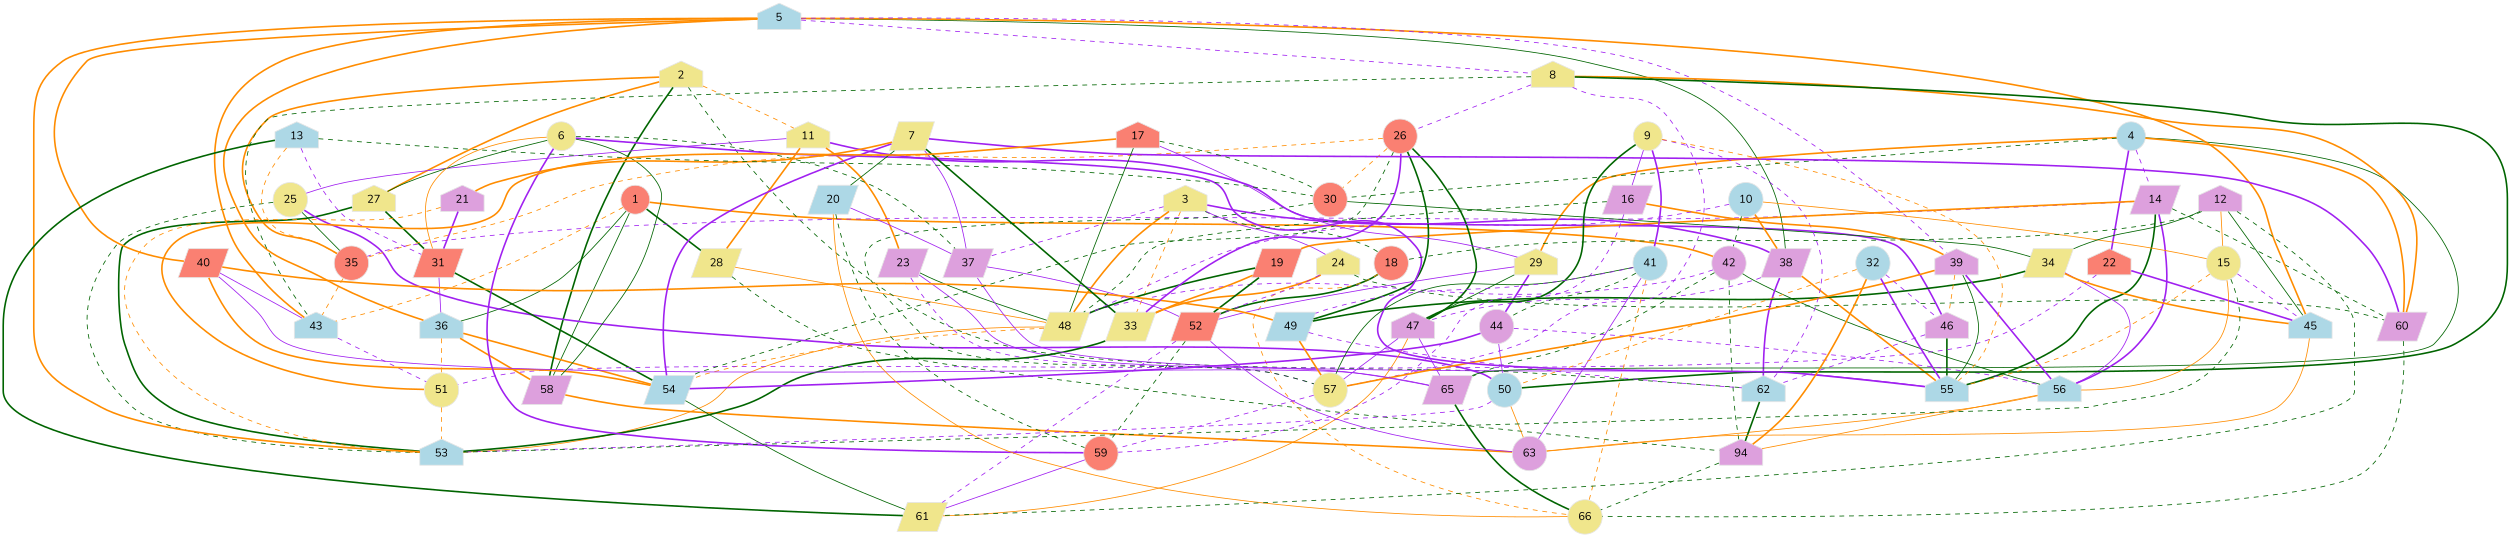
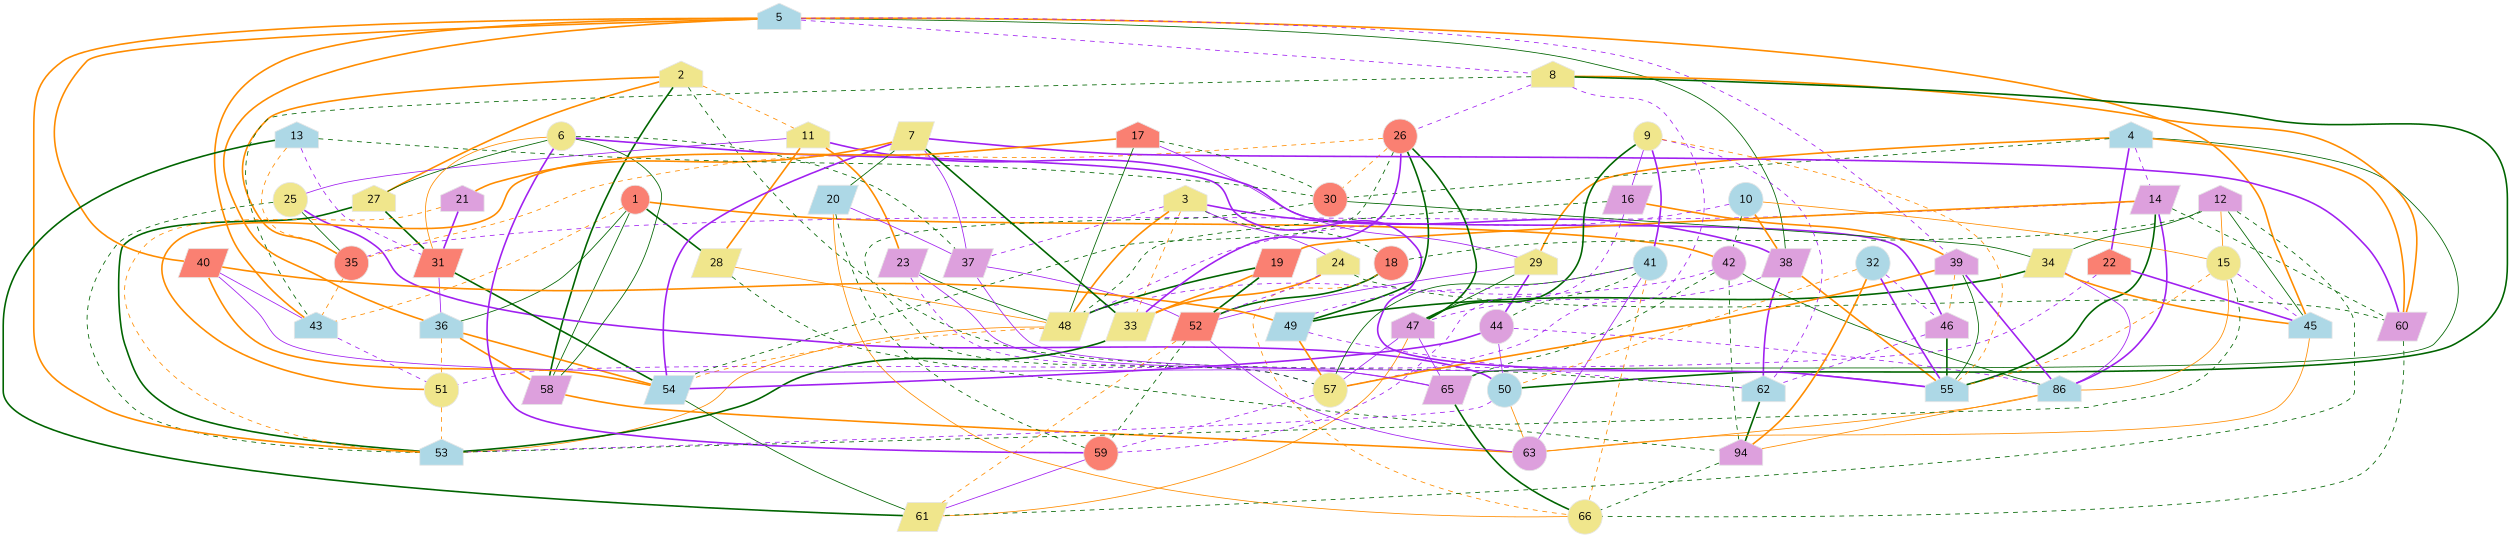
node "4": shape circle -> house
node "56": label "56" -> "86"
edge "52" -- "61": color purple -> darkorange
